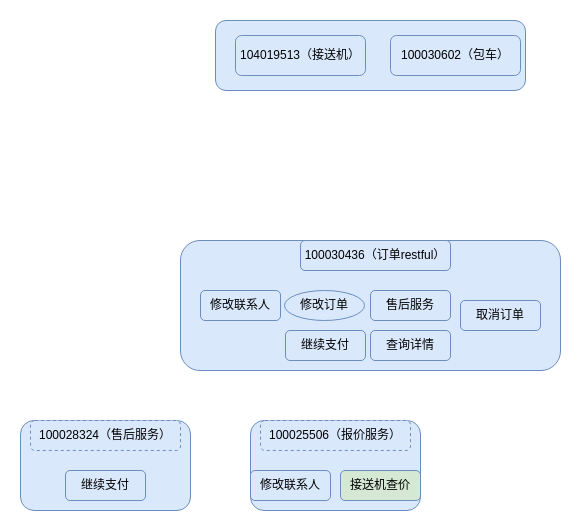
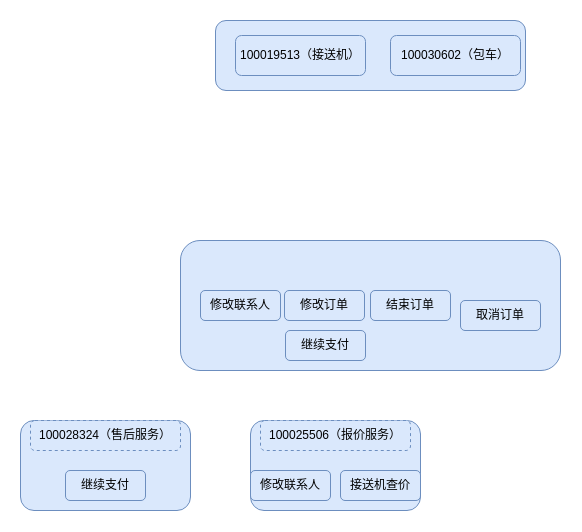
node "104019513（接送机）": label "104019513（接送机）" -> "100019513（接送机）"
node "100030436（订单restful）": removed
node "修改订单": shape ellipse -> rounded rectangle
node "售后服务": label "售后服务" -> "结束订单"
node "查询详情": removed
node "接送机查价": fillcolor #d5e8d4 -> #dae8fc
